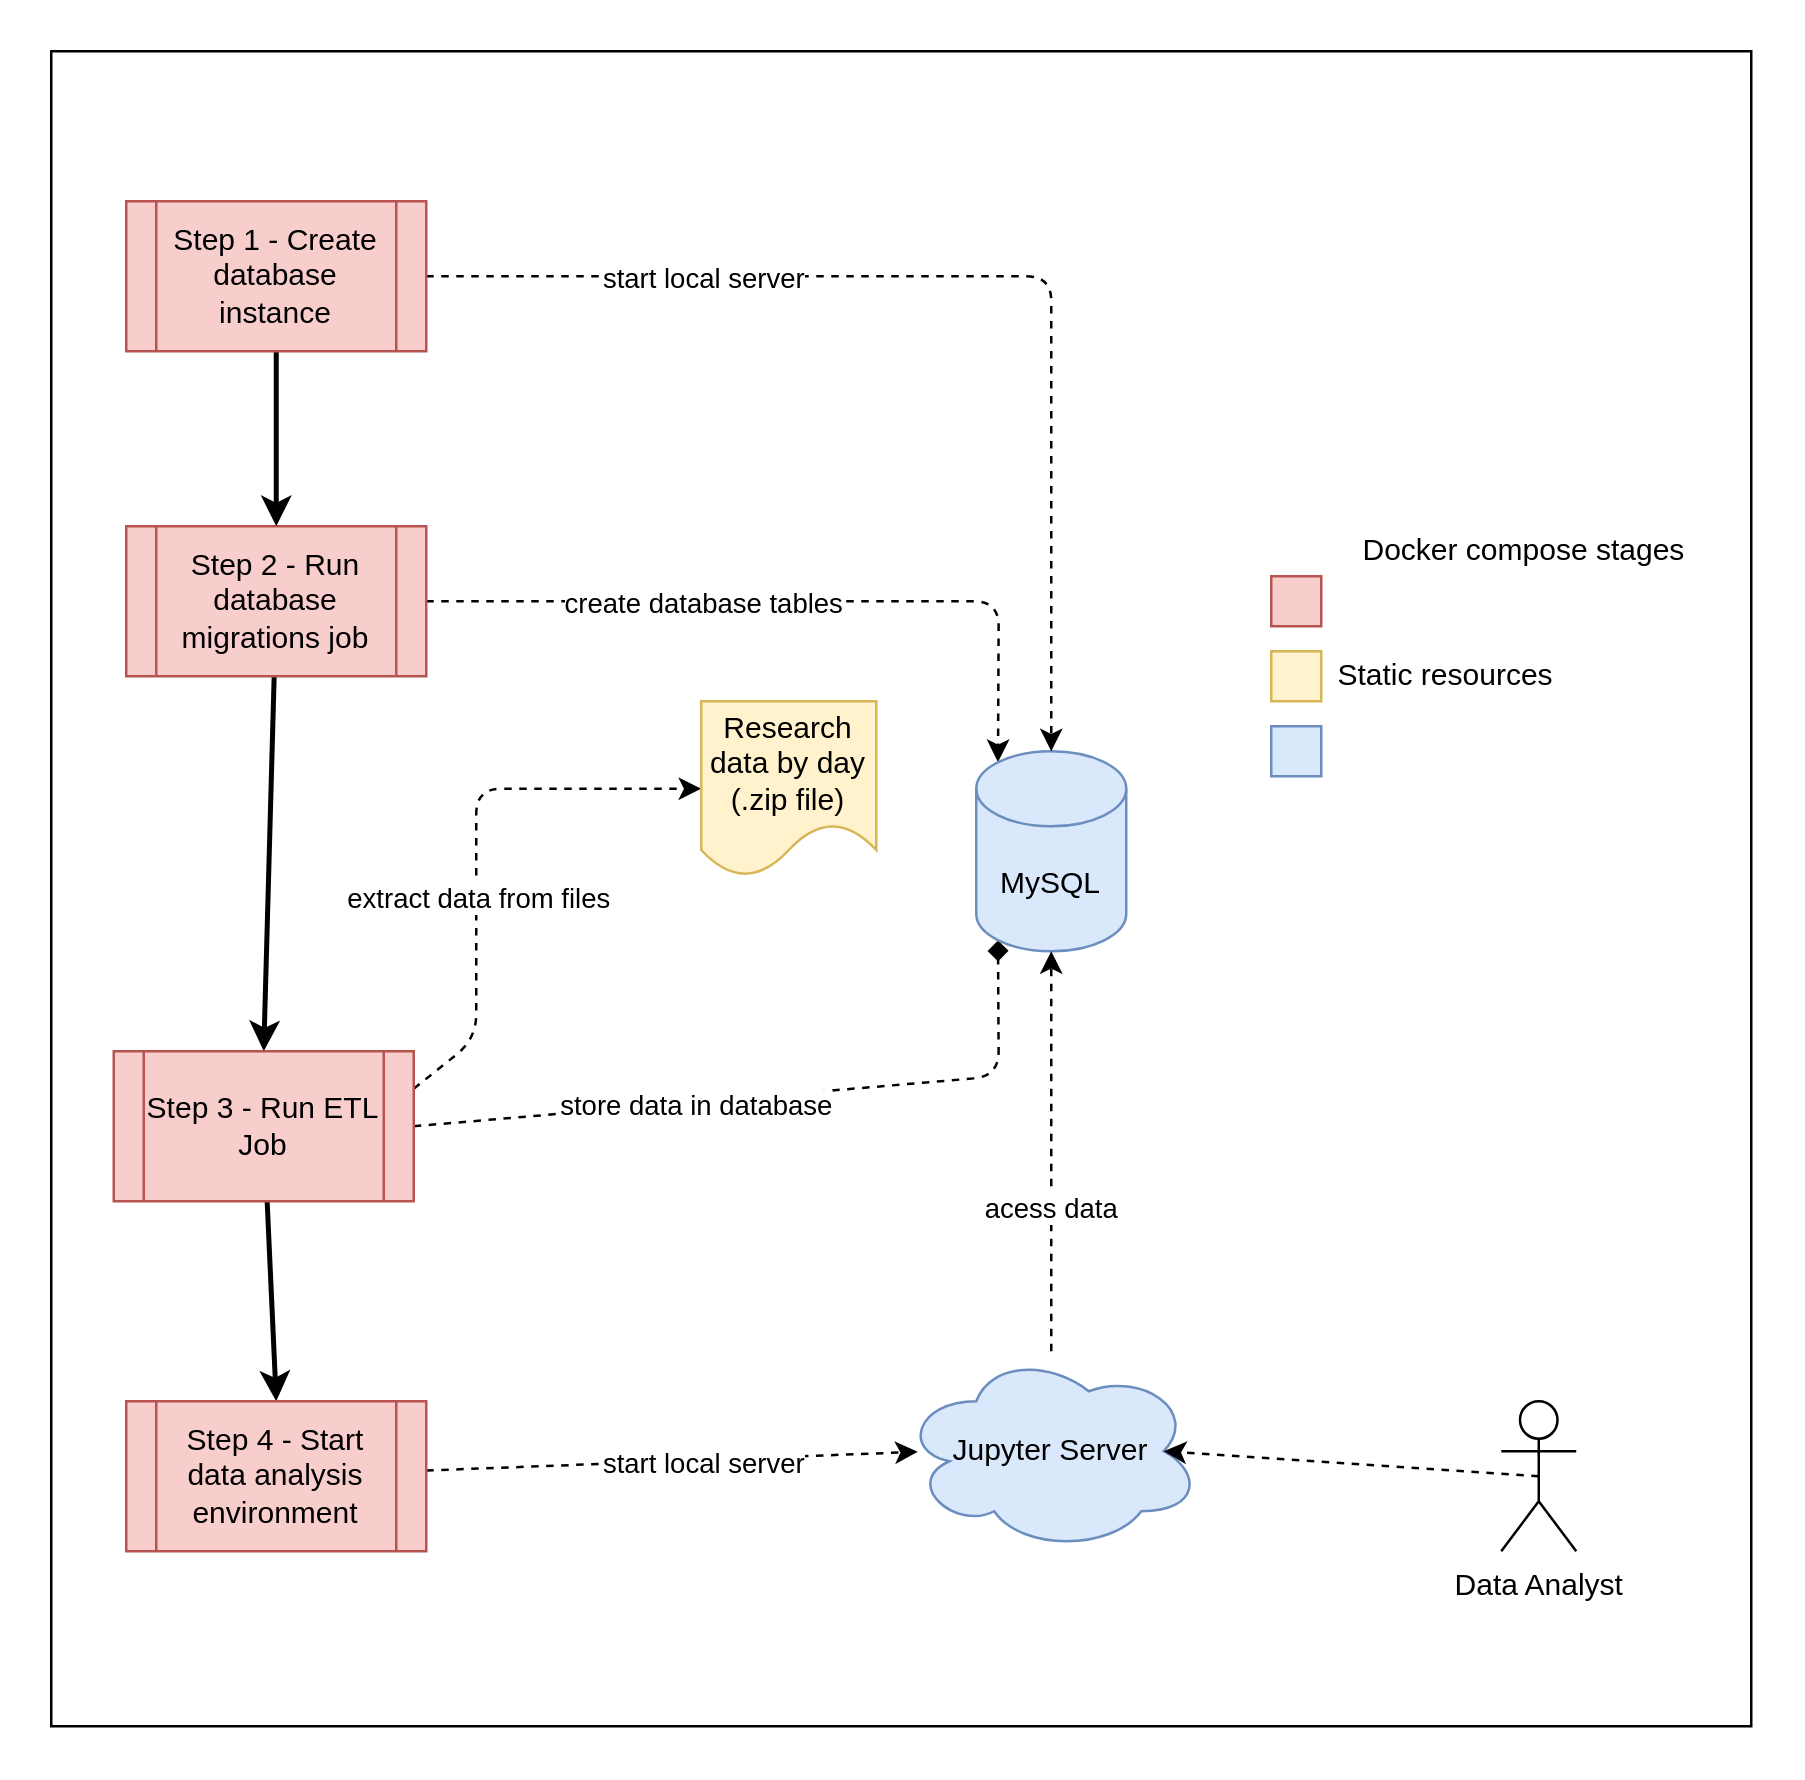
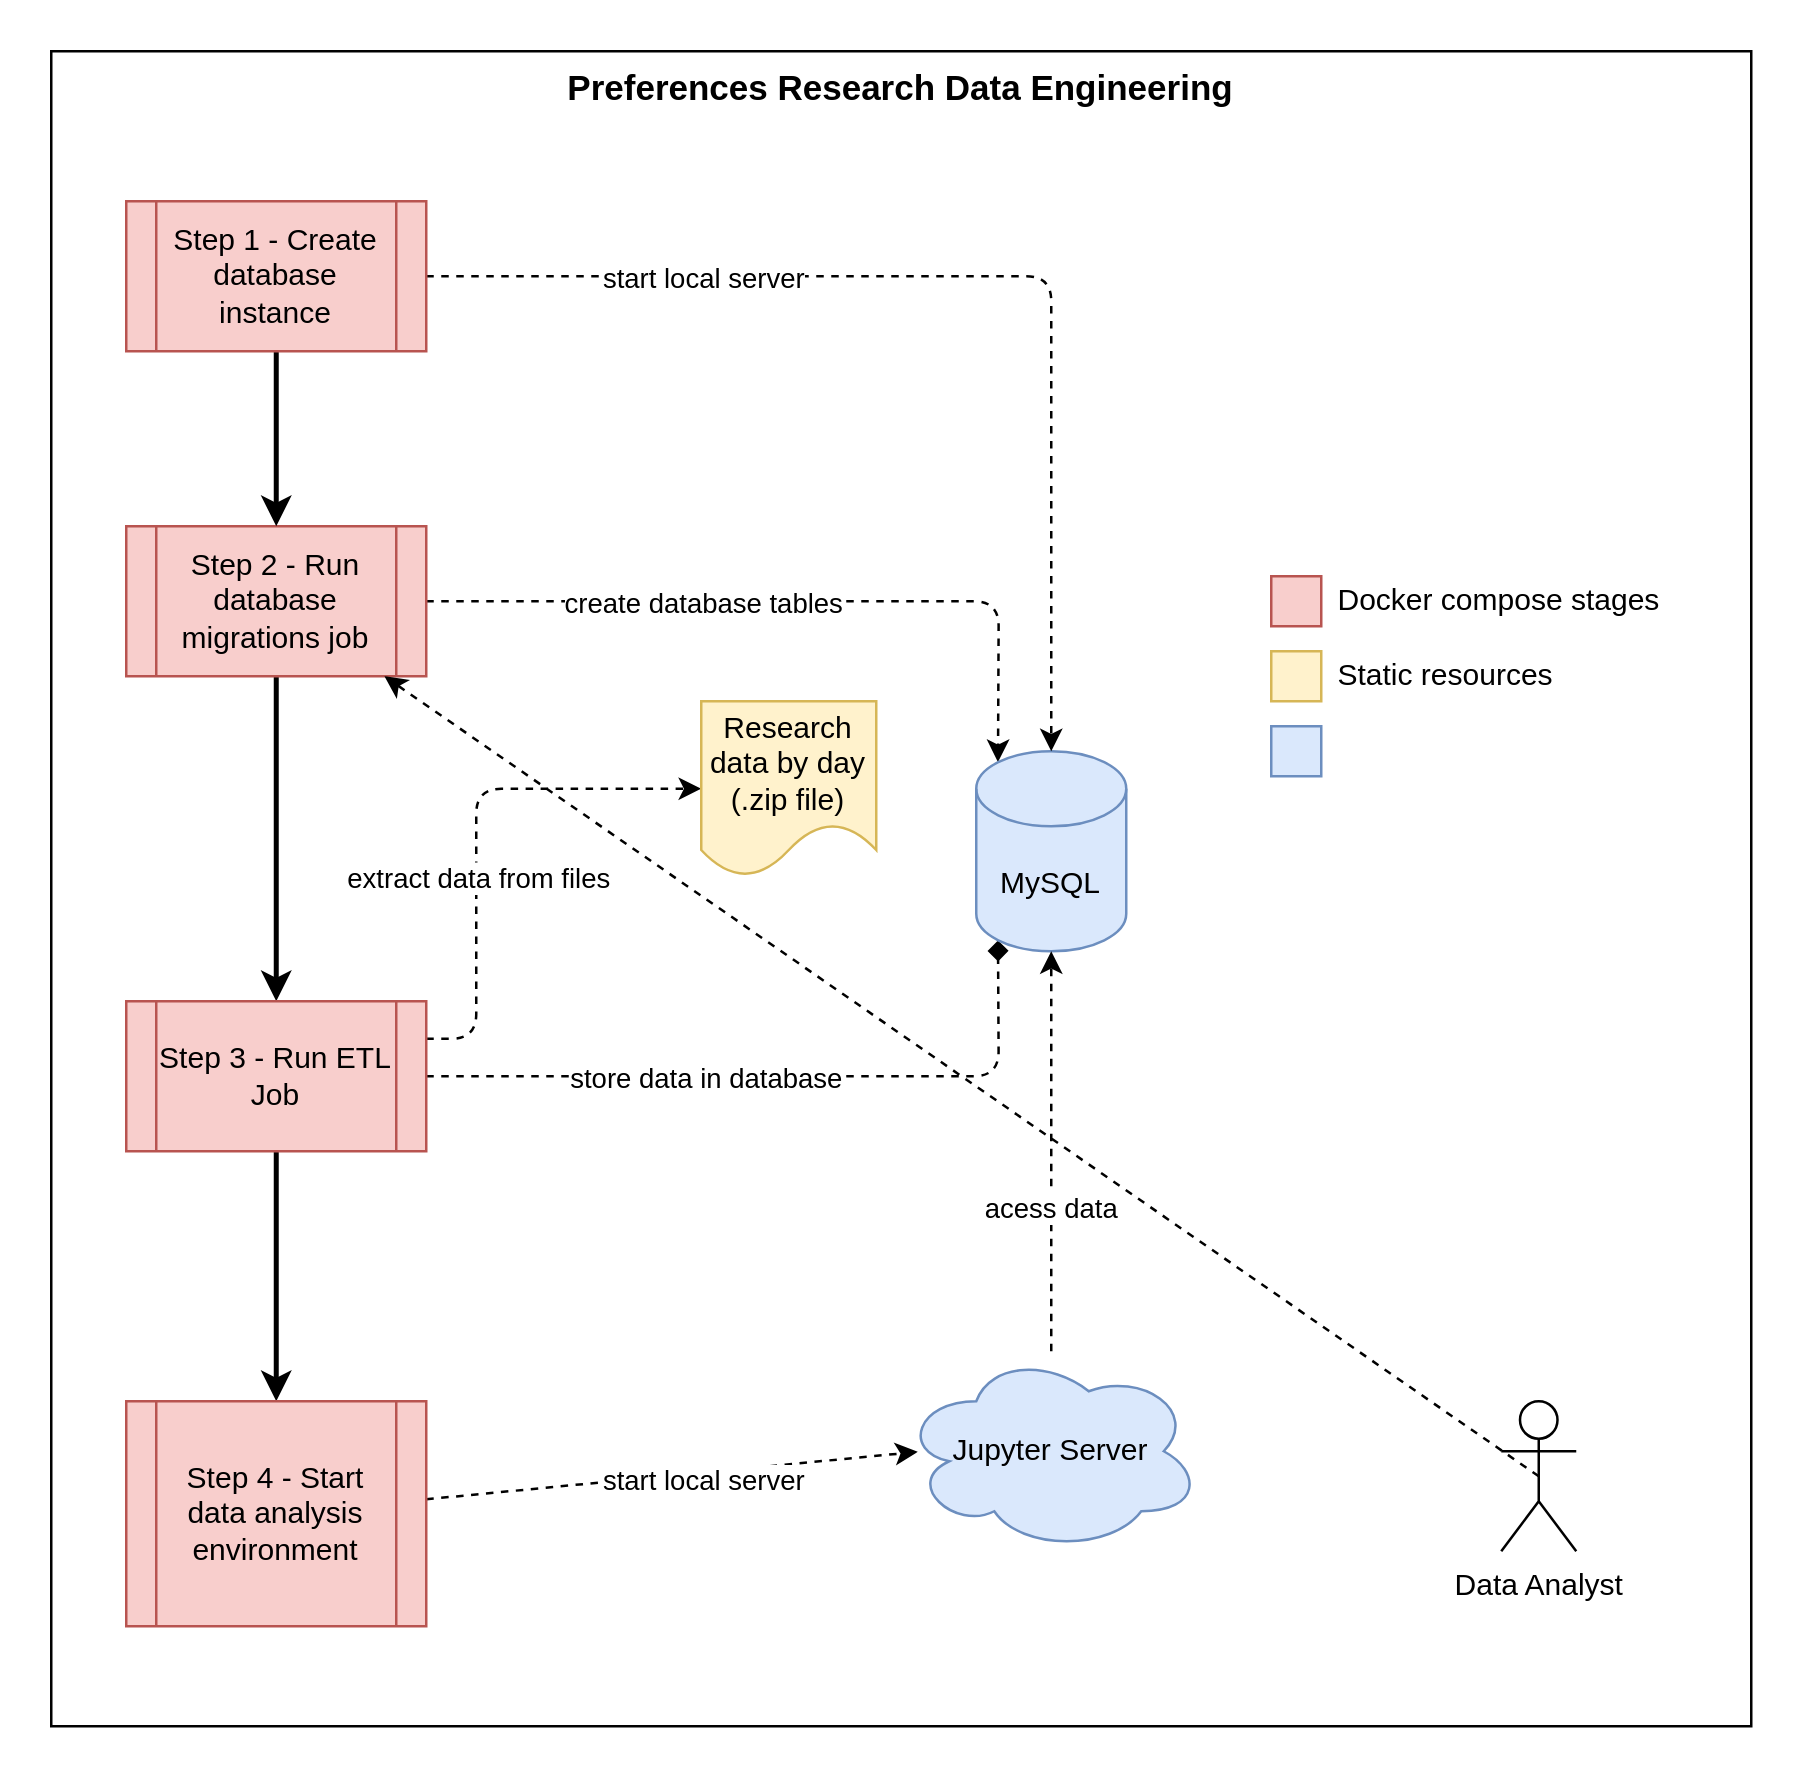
node "Preferences Research Data Engineering": added
node "Docker compose stages": moved (1546, 551) -> (1521, 601)
node "Step 3 - Run ETL Job": moved (264, 1126) -> (276, 1076)
edge "Data Analyst" -> "Jupyter Server": now "Data Analyst" -> "Step 2 - Run database migrations job"
node "Step 4 - Start data analysis environment": size 300x150 -> 300x225
